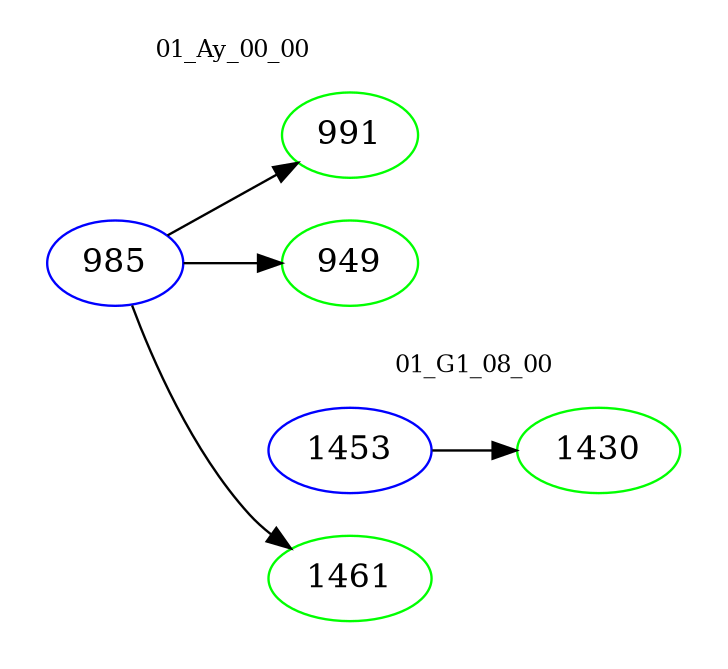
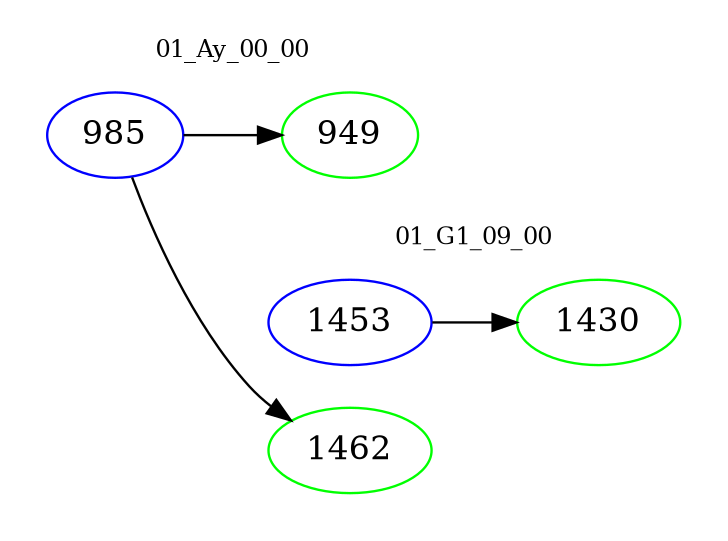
node "991": removed
cluster "01_G1_08_00": label "01_G1_08_00" -> "01_G1_09_00"
node "1461": label "1461" -> "1462"
